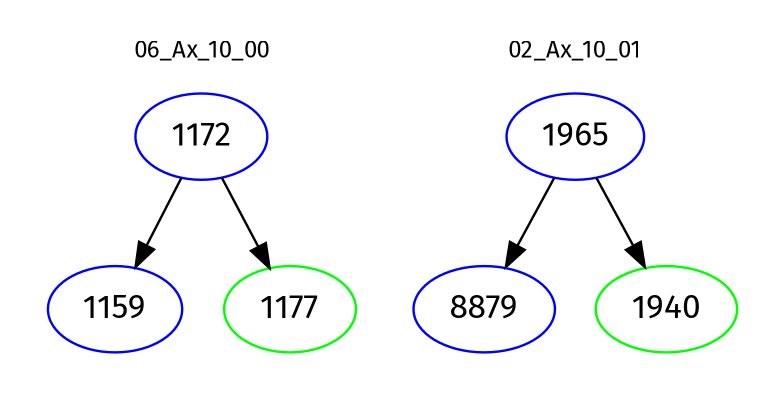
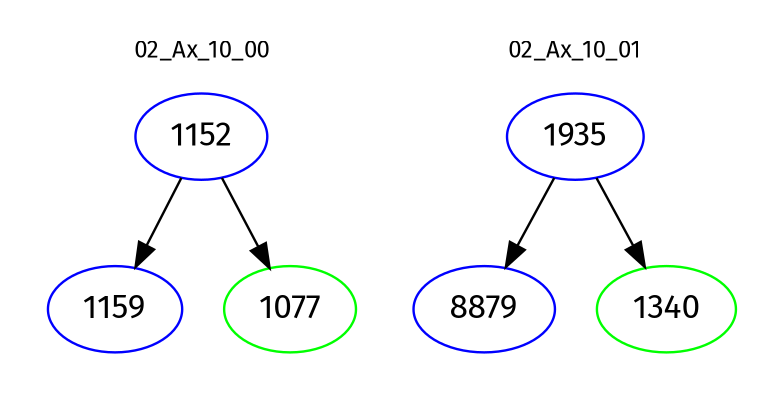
cluster "06_Ax_10_00": label "06_Ax_10_00" -> "02_Ax_10_00"
node "1172": label "1172" -> "1152"
node "1965": label "1965" -> "1935"
node "1177": label "1177" -> "1077"
node "1940": label "1940" -> "1340"
